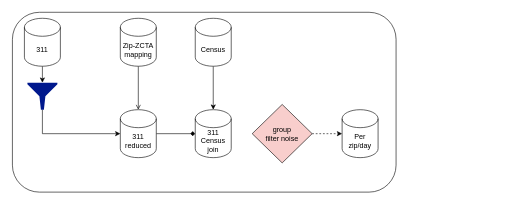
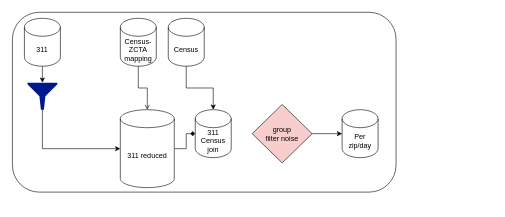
node "Census": moved (213, 42) -> (186, 42)
node "Zip-ZCTA mapping": label "Zip-ZCTA mapping" -> "Census-ZCTA mapping"
node "311 reduced": size 36x48 -> 54x78
edge "group filter noise" -> "Per zip/day": style dashed -> solid
